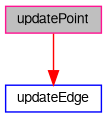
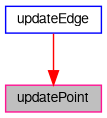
edge "updatePoint" -> "updateEdge": reversed
